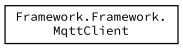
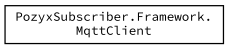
node "Framework.Framework. MqttClient": label "Framework.Framework. MqttClient" -> "PozyxSubscriber.Framework. MqttClient"
